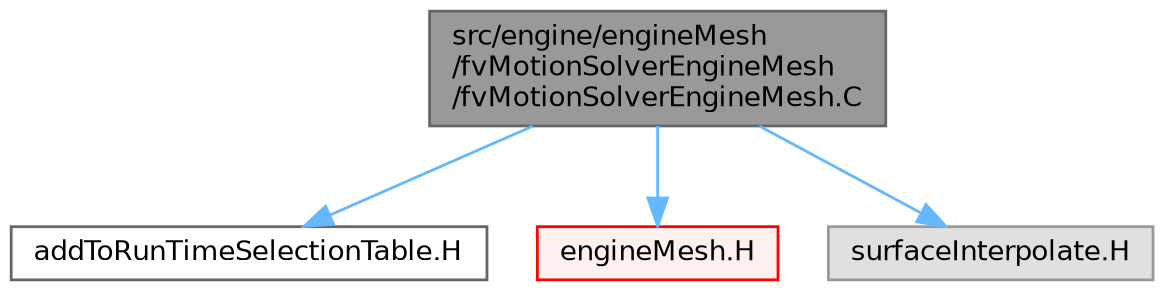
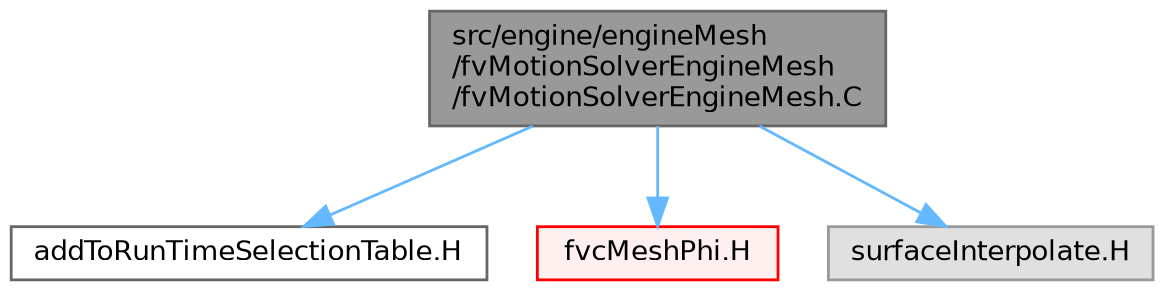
node "engineMesh.H": label "engineMesh.H" -> "fvcMeshPhi.H"
